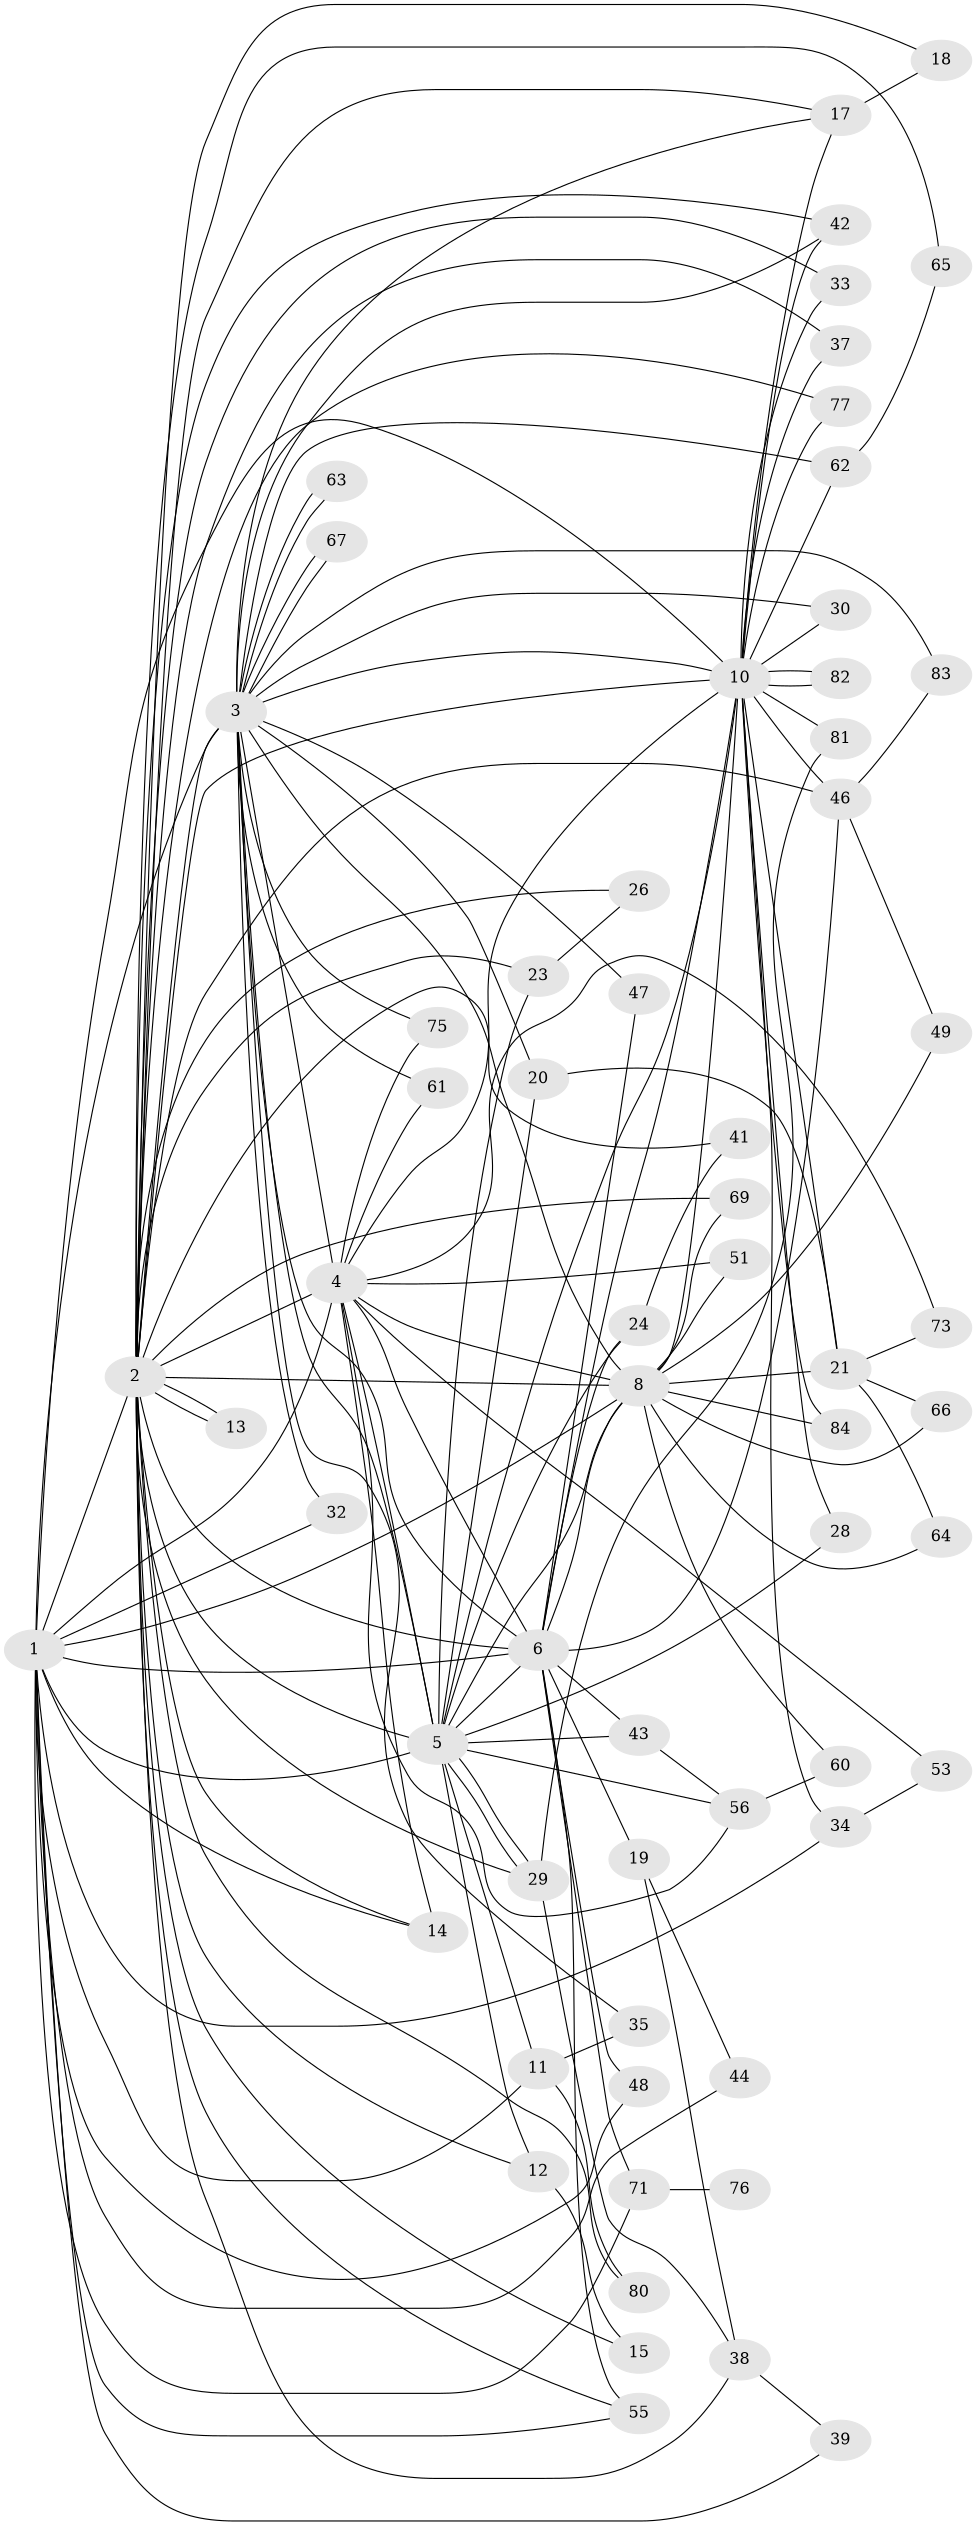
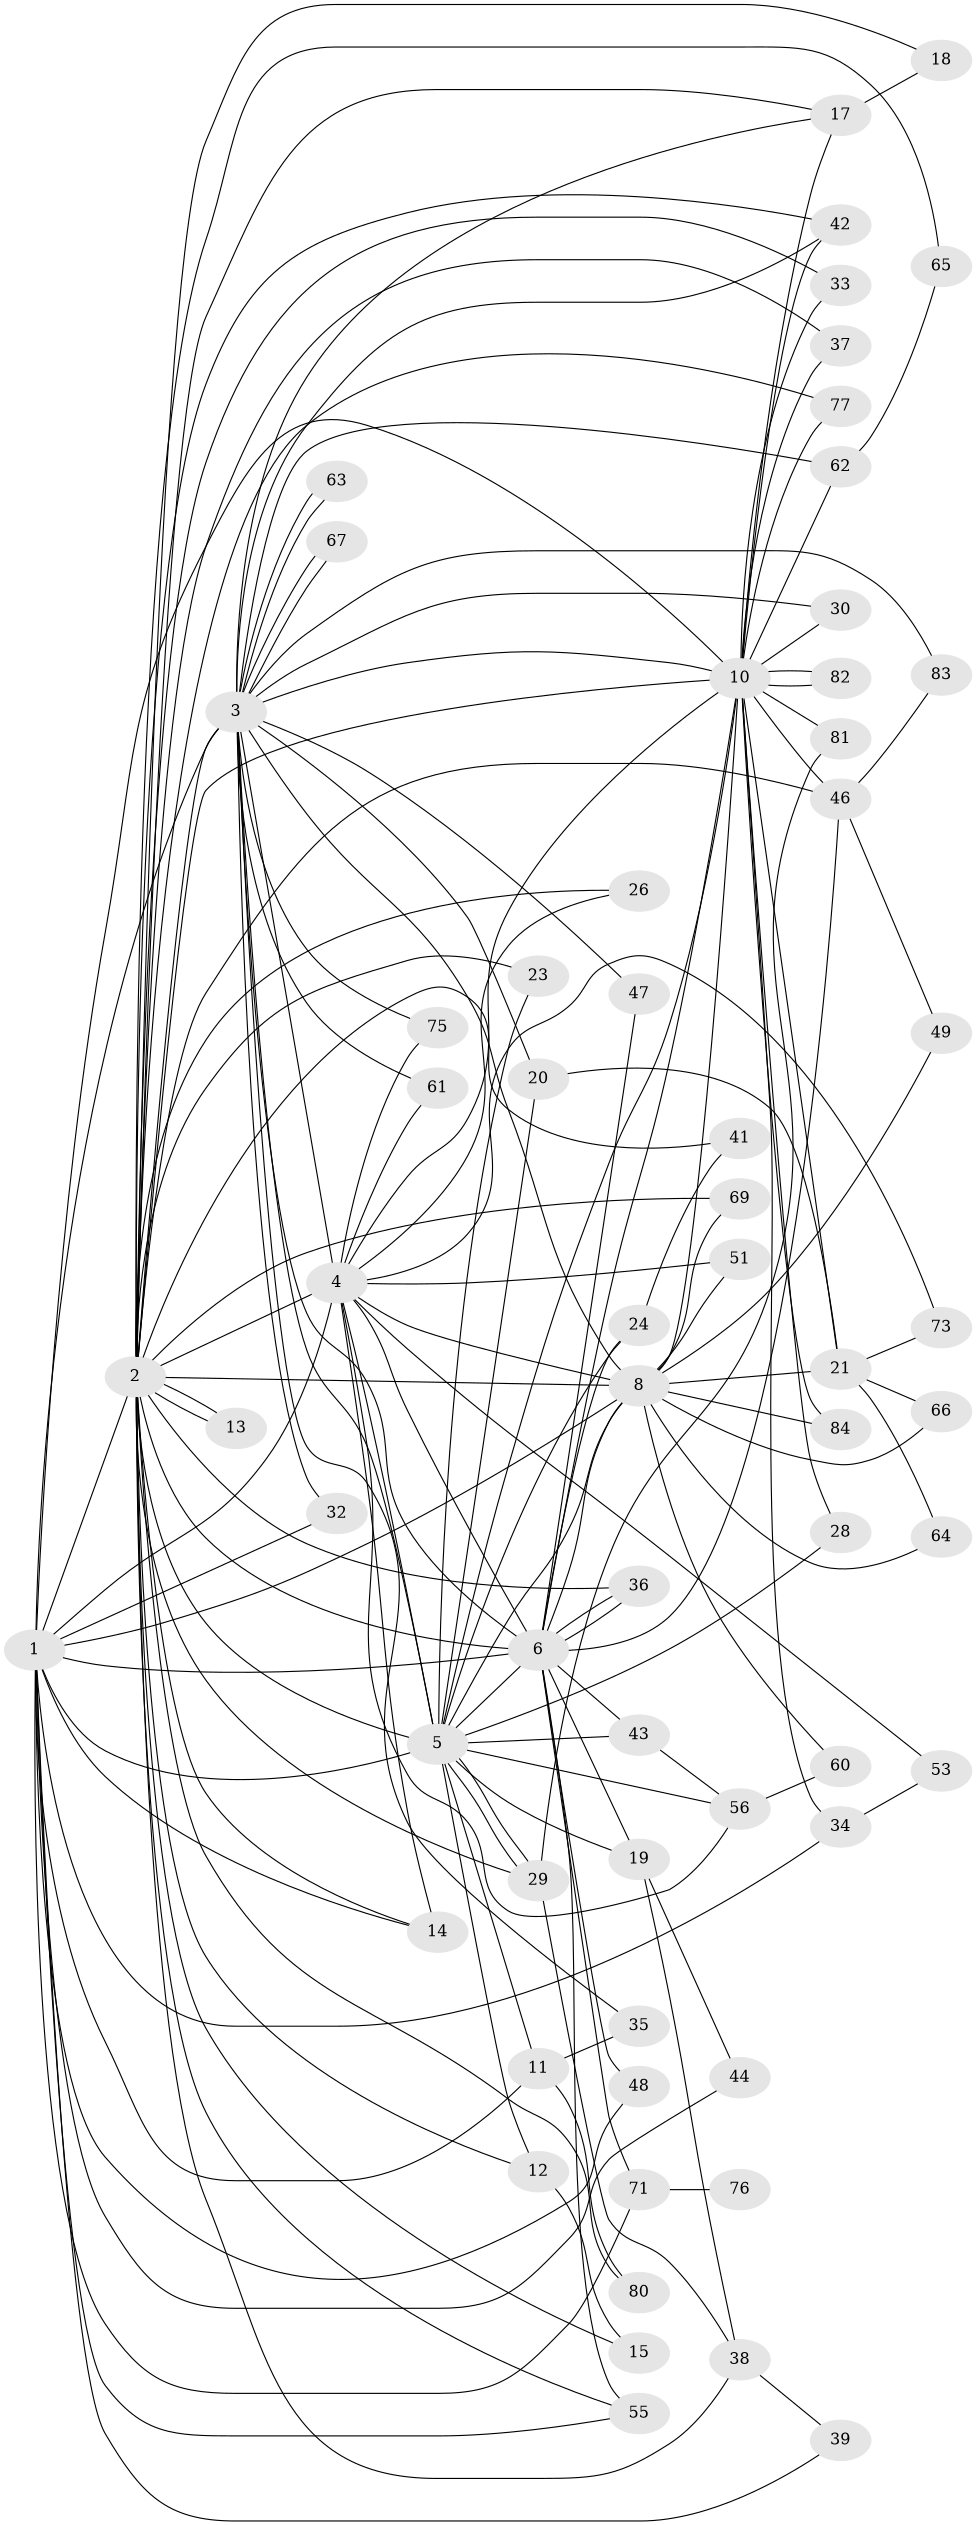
edge "26" -- "23": now "26" -- "4"
node "36": added
edge "5" -- "19": added
